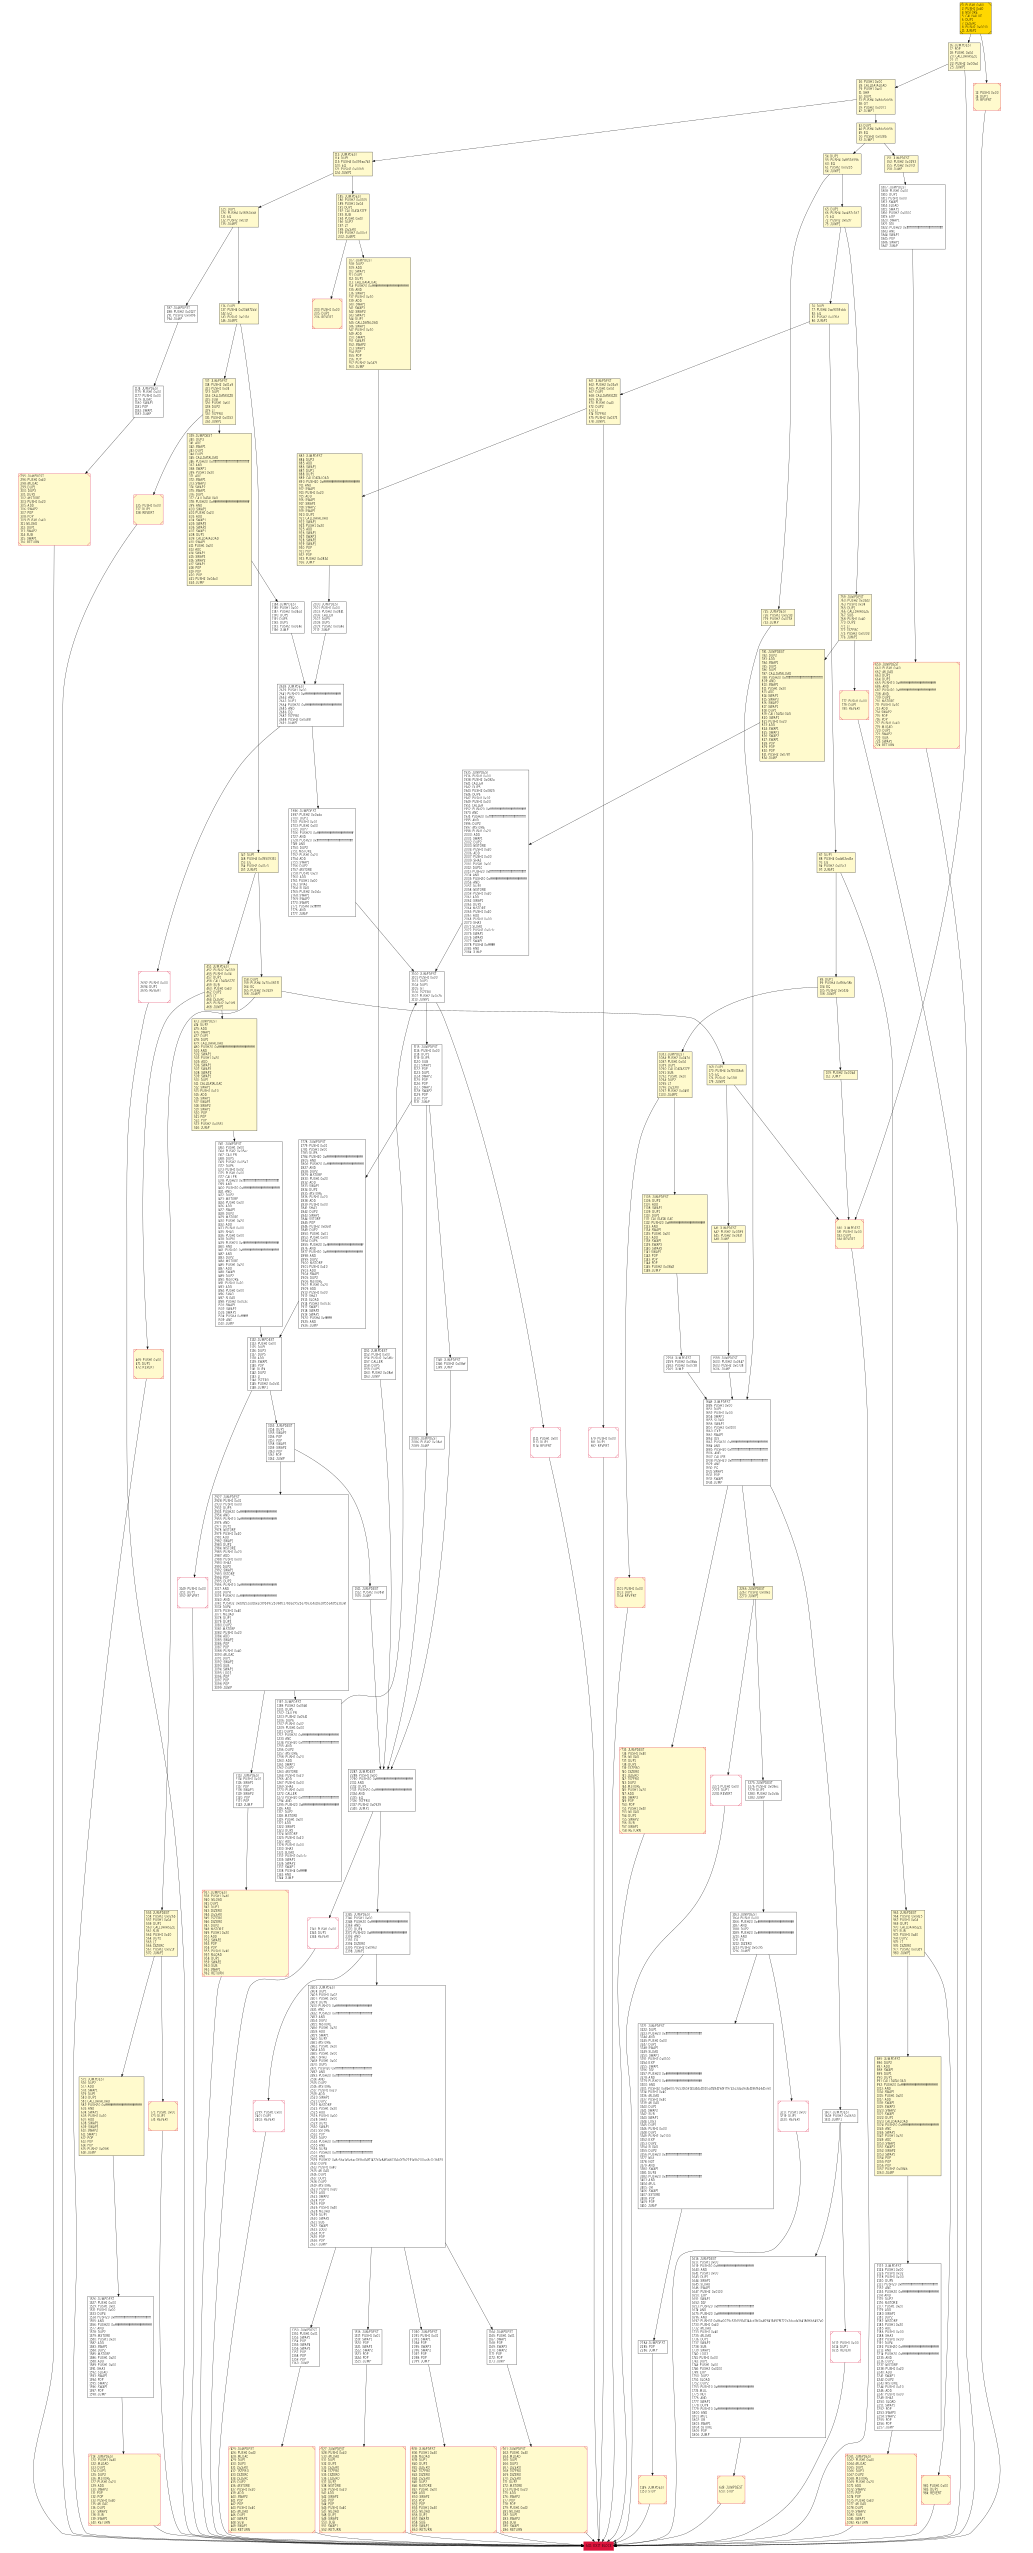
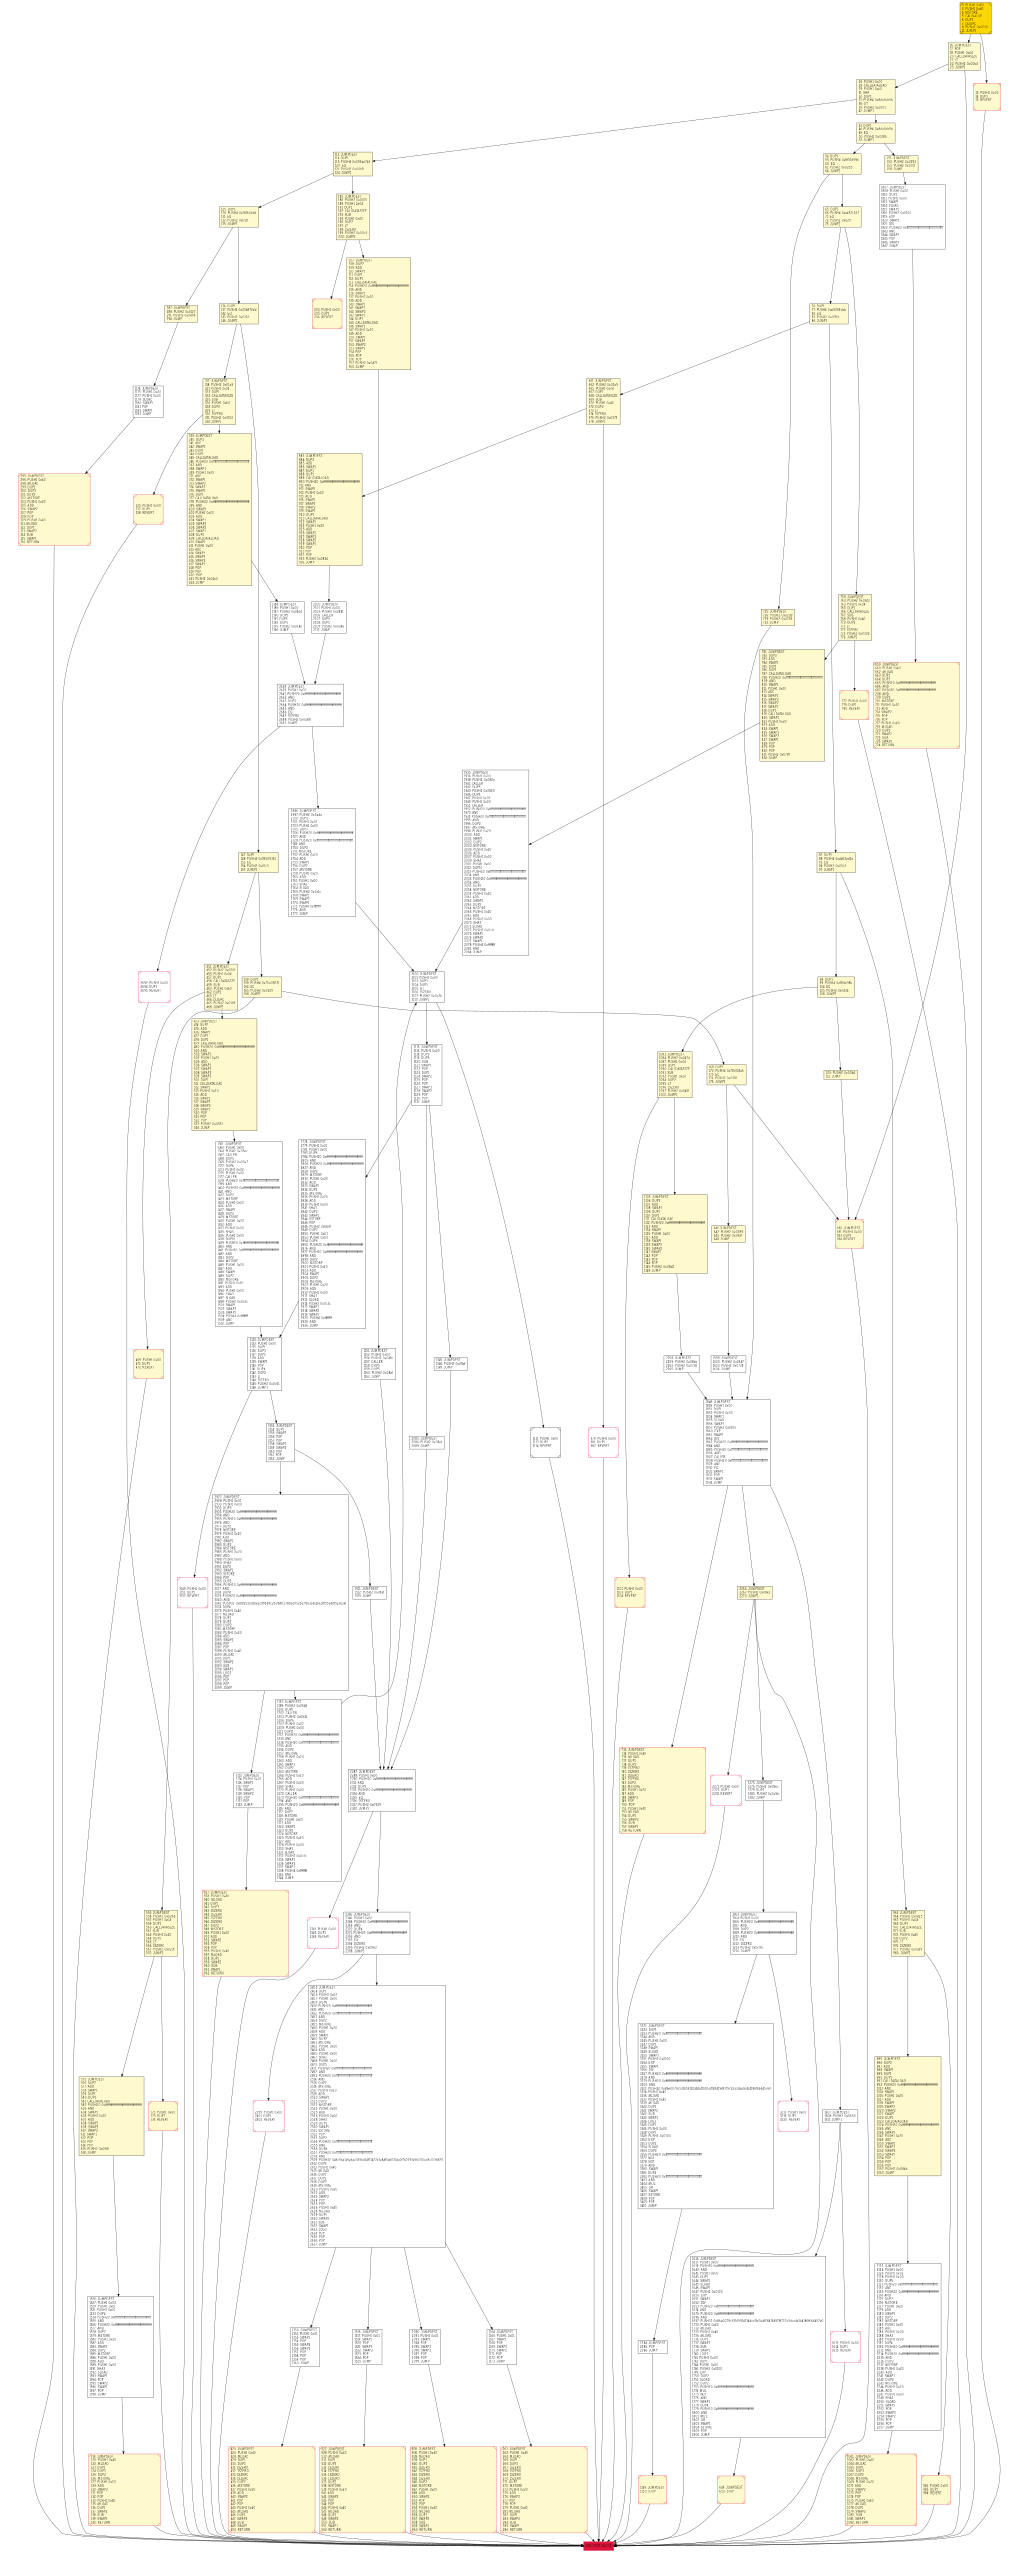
node "287: JUMPDEST 288: PUSH2 0x0127 291: PUSH2 0x0496 294: JUMP": fillcolor white -> lemonchiffon
node "3111: PUSH1 0x00 3113: DUP1 3114: REVERT": color crimson -> black
edge "3217: PUSH1 0x00 3219: DUP1 3220: REVERT" -> "3411: EXIT BLOCK": now "2266: JUMPDEST 2267: PUSH2 0x08e3 2270: JUMPI" -> "3411: EXIT BLOCK"
